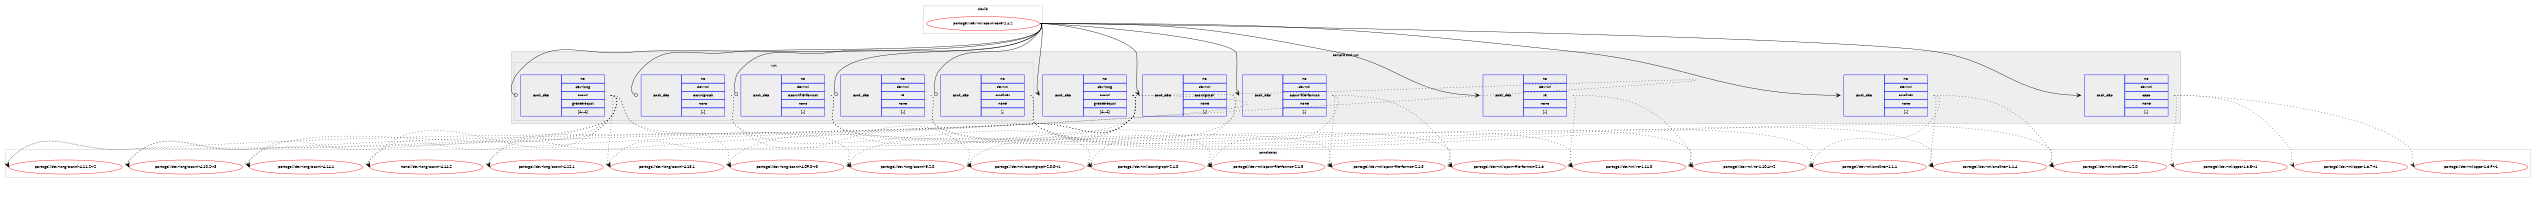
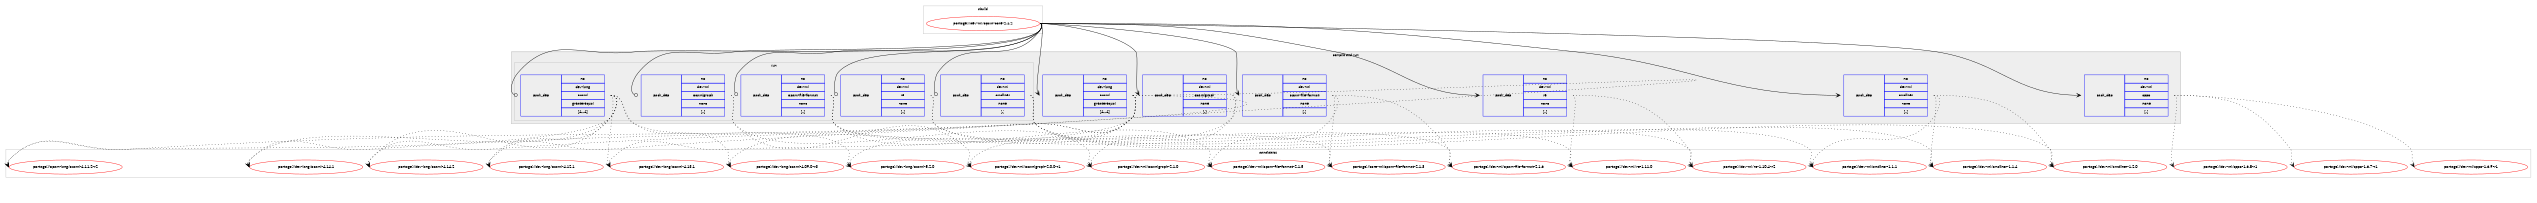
node "portage://dev-lang/ocaml-4.11.2-r2": label "portage://dev-lang/ocaml-4.11.2-r2" -> "portage://opam-lang/ocaml-4.11.2-r2"
node "portage://dev-lang/ocaml-4.10.2-r3": removed
node "none://dev-lang/ocaml-4.14.2": label "none://dev-lang/ocaml-4.14.2" -> "portage://dev-lang/ocaml-4.14.2"
node "portage://dev-ml/opam-file-format-2.1.3": label "portage://dev-ml/opam-file-format-2.1.3" -> "portage://core-ml/opam-file-format-2.1.3"
